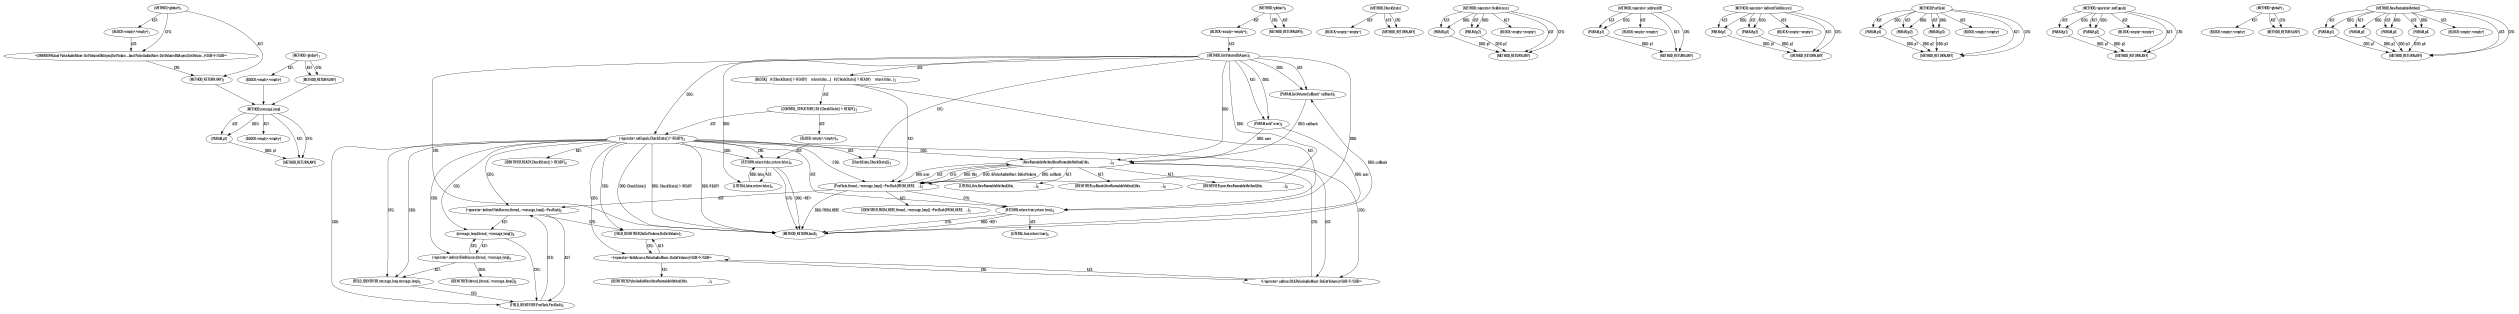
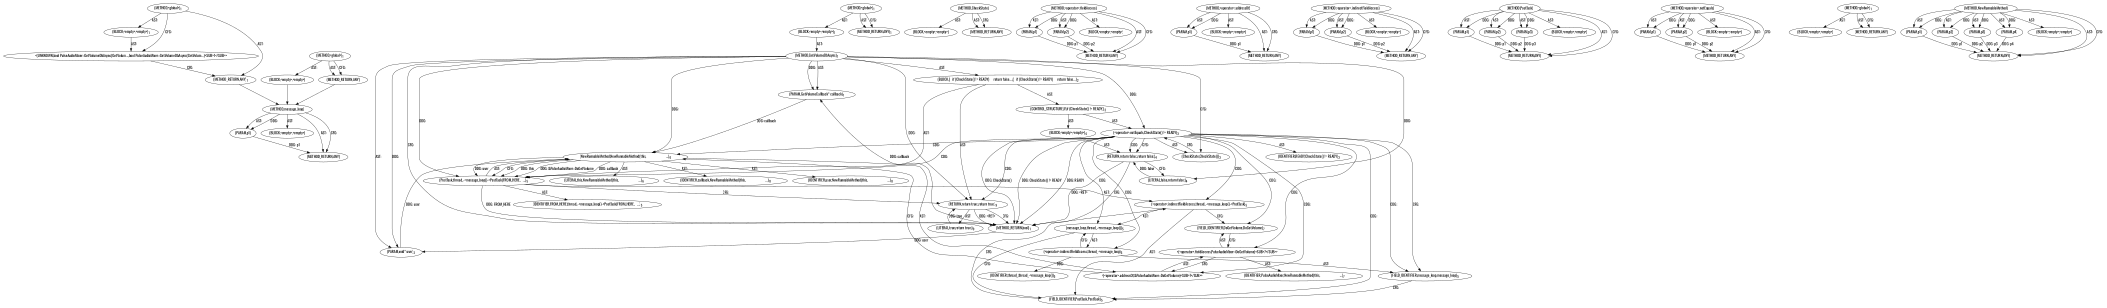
edge "(CheckState,CheckState())" -> "(<operator>.notEquals,CheckState() != READY)": added, label "CFG:"
edge "(RETURN,return false;,return false;)" -> "(LITERAL,false,return false;)": label "AST: " -> "CFG: "
edge "(<operator>.notEquals,CheckState() != READY)" -> "(RETURN,return true;,return true;)": label "AST: " -> "CDG: "
edge "(LITERAL,true,return true;)" -> "(RETURN,return true;,return true;)": added, label "DDG: true"
edge "(PARAM,void* user)" -> "(METHOD_RETURN,bool)": reversed
